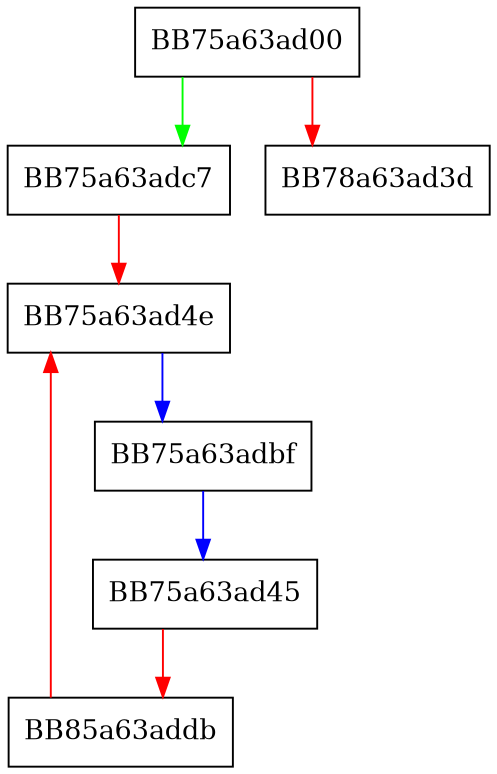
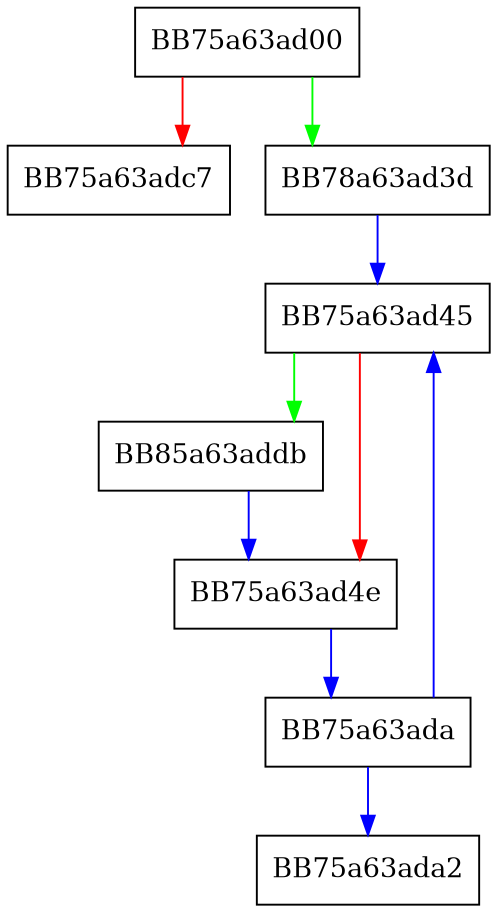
edge "BB75a63ad00" -> "BB75a63adc7": color green -> red
edge "BB75a63ad00" -> "BB78a63ad3d": color red -> green
edge "BB75a63adc7" -> "BB75a63ad4e": now "BB75a63ad45" -> "BB75a63ad4e"
edge "BB78a63ad3d" -> "BB75a63ad45": added
node "BB75a63adbf": label "BB75a63adbf" -> "BB75a63ada"
edge "BB85a63addb" -> "BB75a63ad4e": color red -> blue
edge "BB75a63ad45" -> "BB85a63addb": color red -> green
node "BB75a63ada2": added
